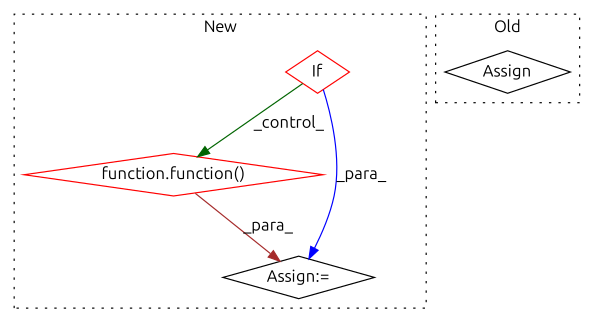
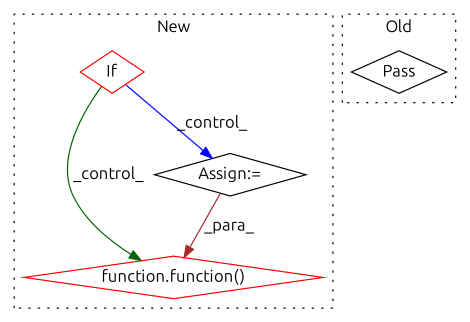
node "Assign": label "Assign" -> "Pass"
edge "If" -> "Assign:=": label "_para_" -> "_control_"
edge "function.function()" -> "Assign:=": reversed
